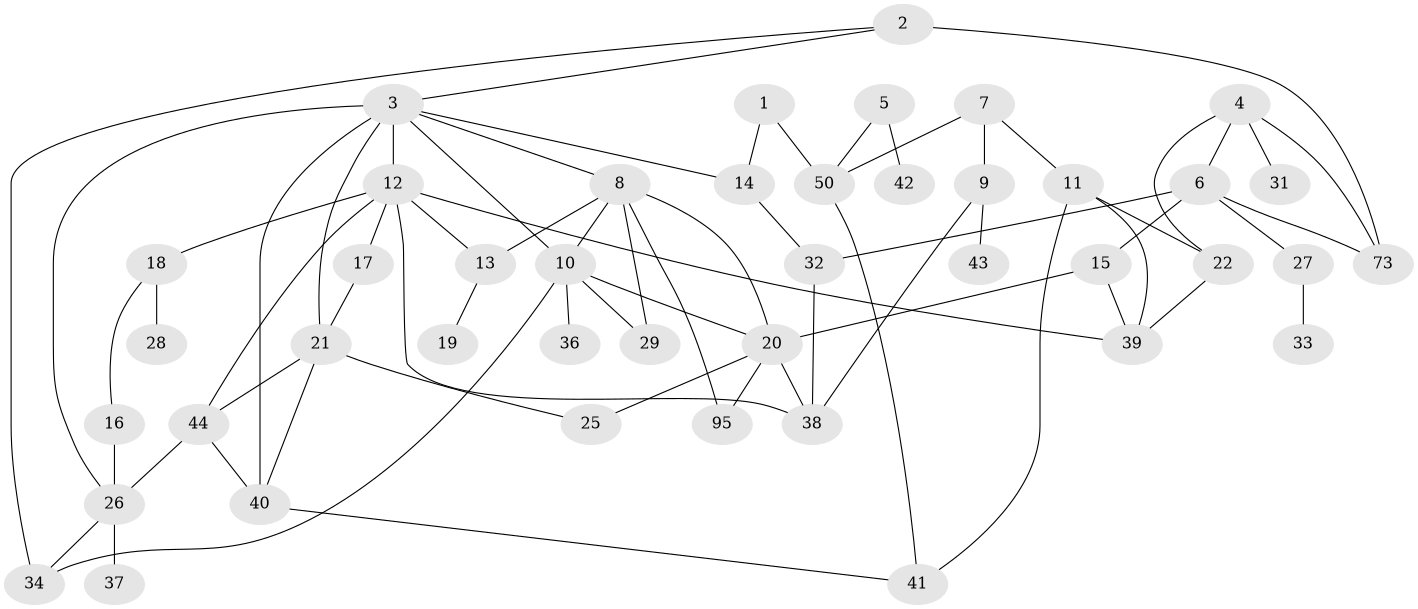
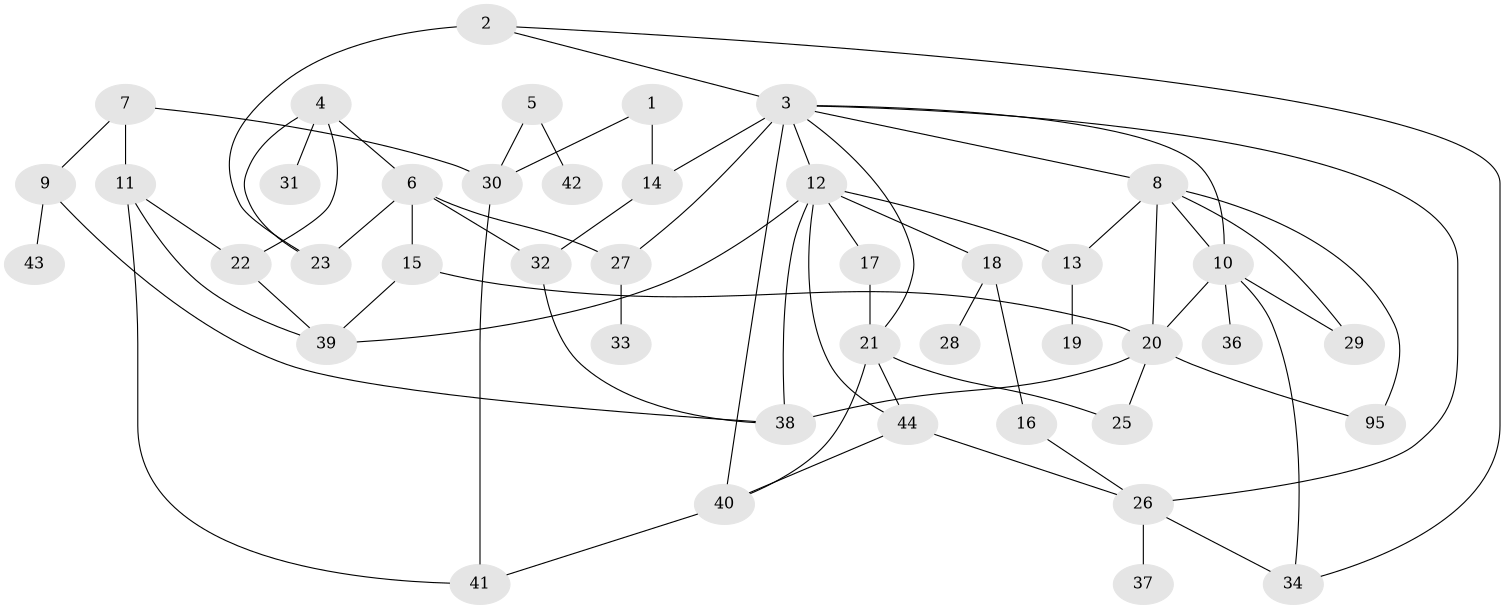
node "50": label "50" -> "30"
edge "3" -- "27": added
node "73": label "73" -> "23"
